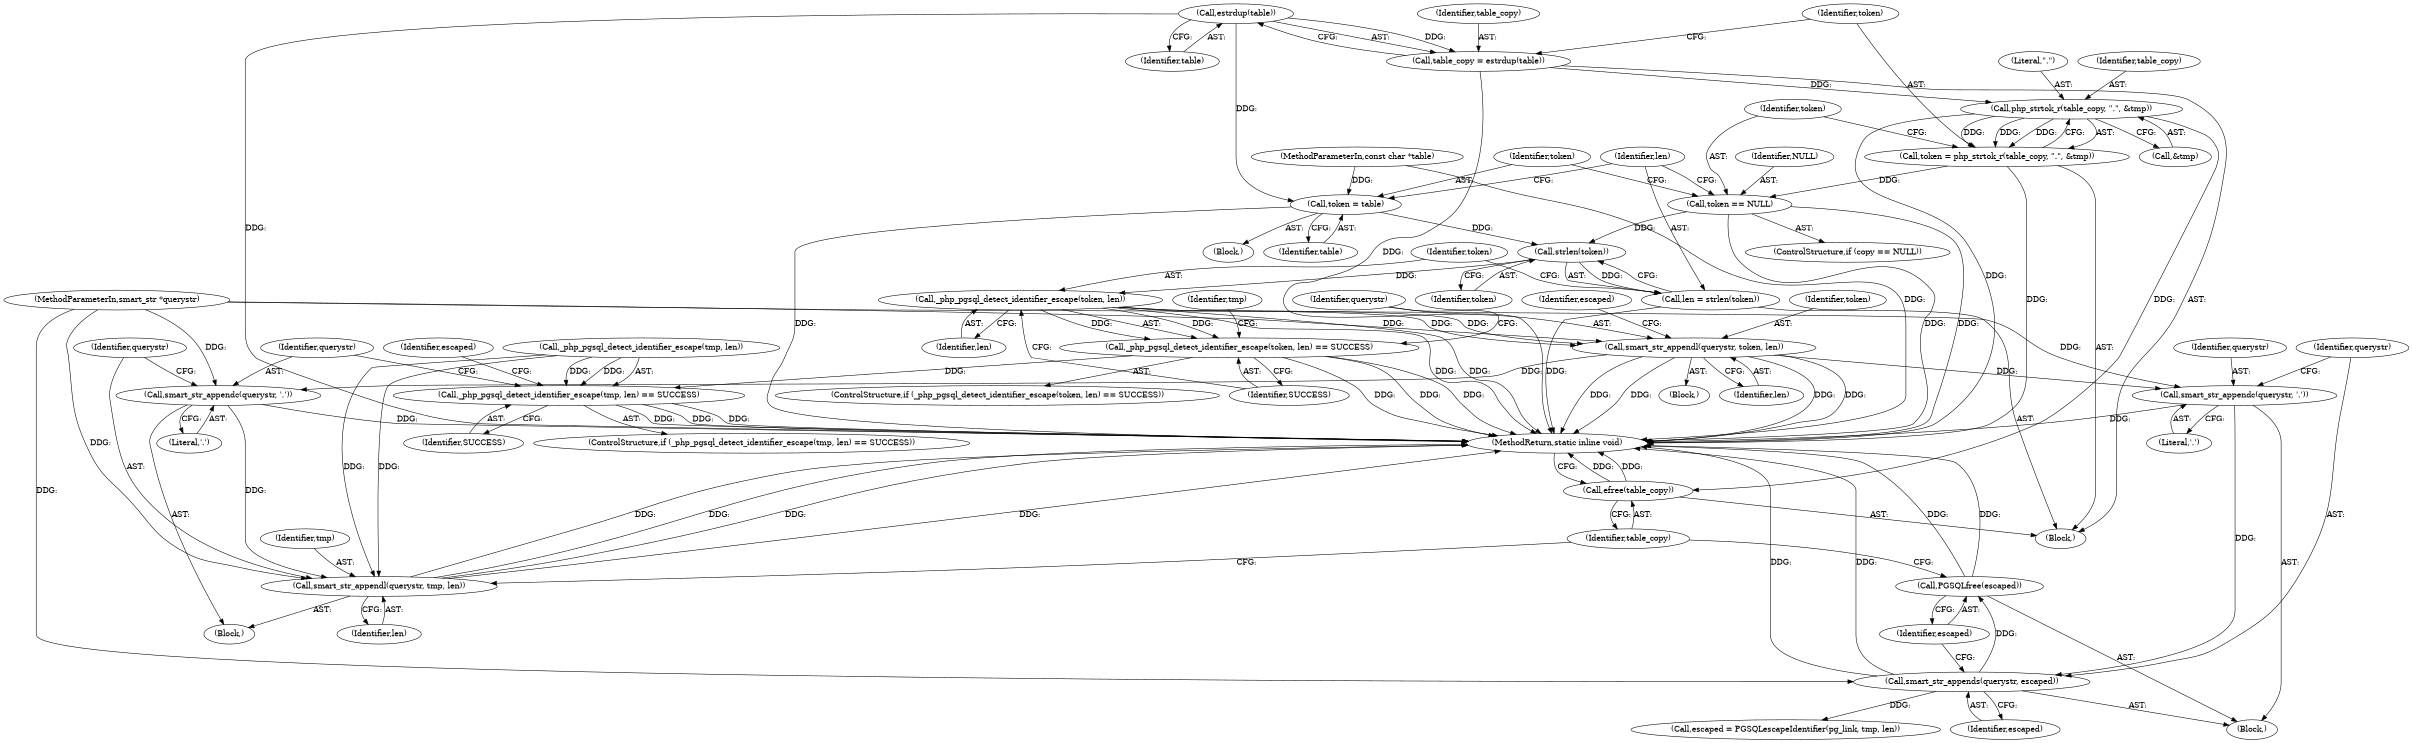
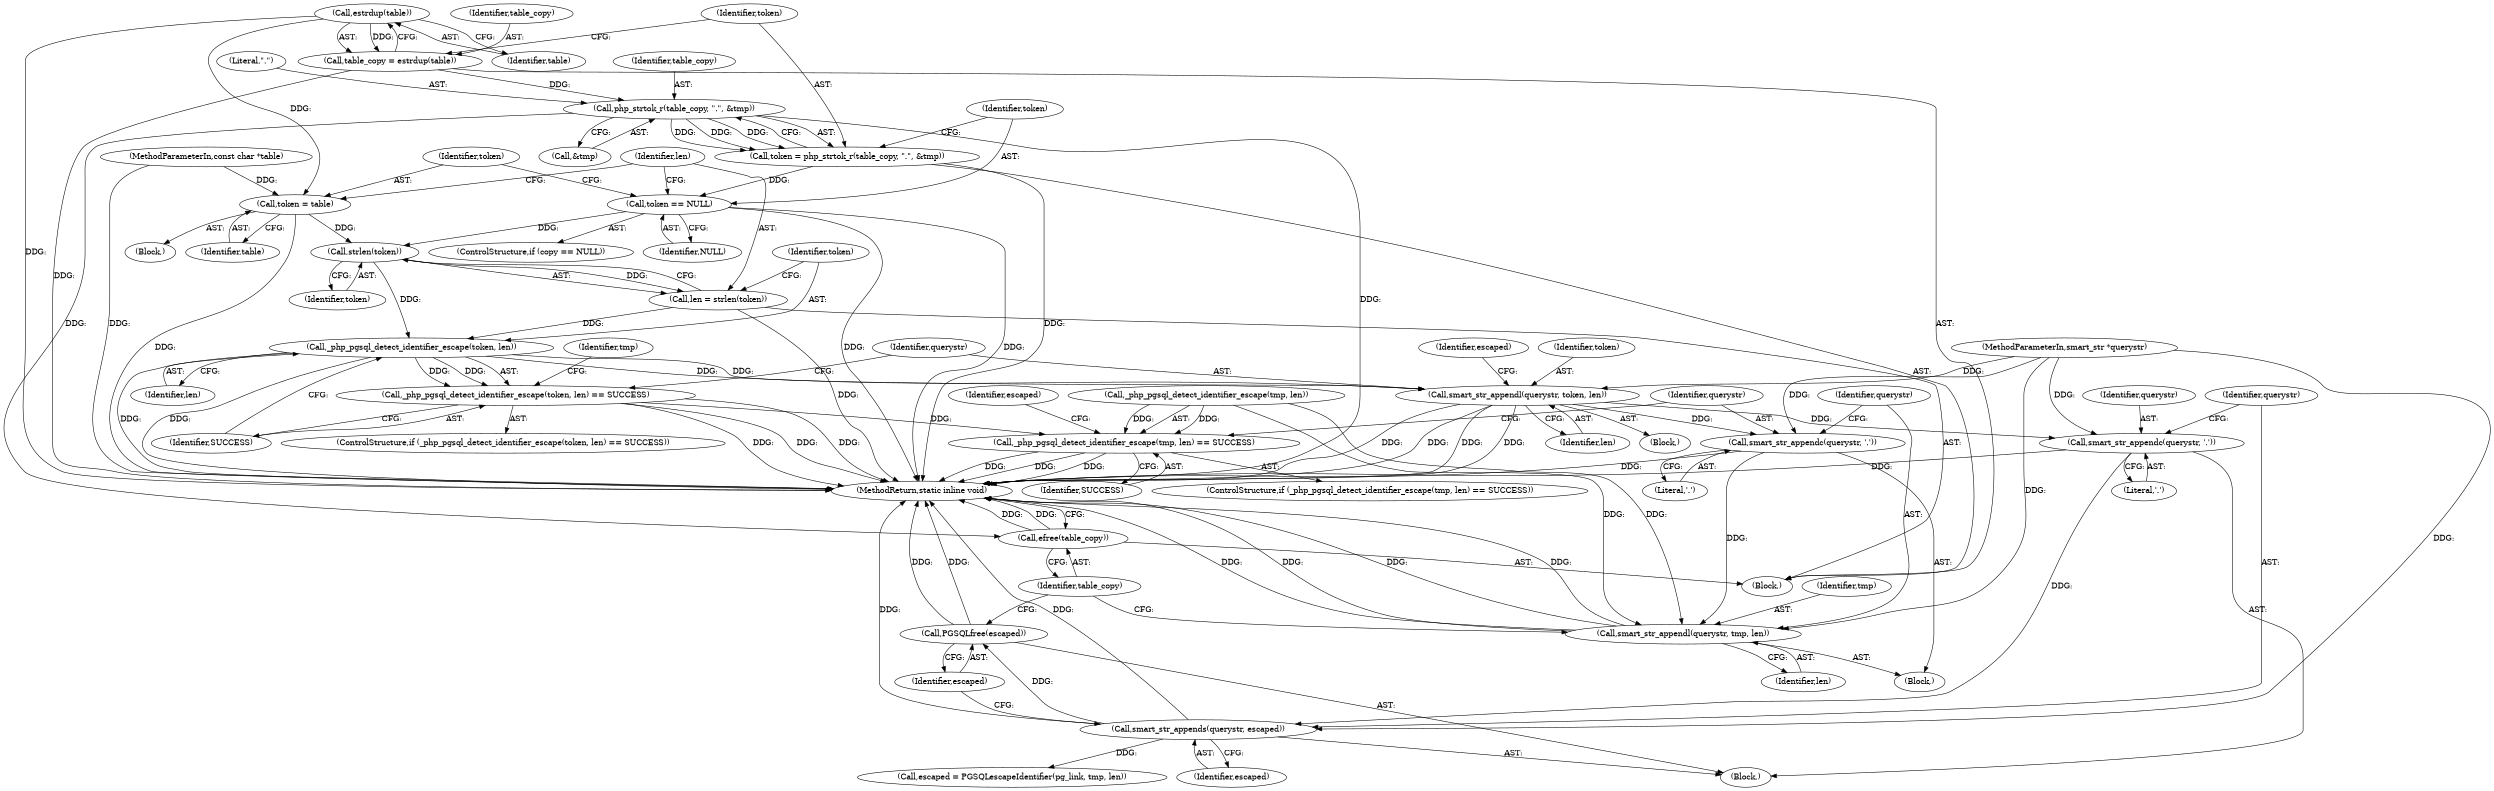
edge "(Call,token == NULL)" -> "(Identifier,NULL)": added, label "CFG:"
edge "(Call,len = strlen(token))" -> "(Call,_php_pgsql_detect_identifier_escape(token, len))": added, label "DDG:"
